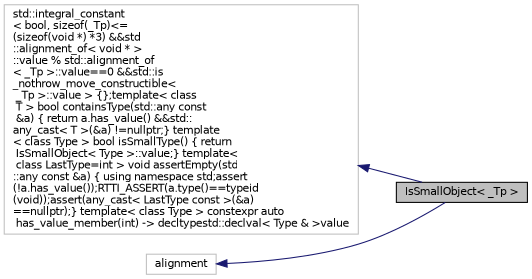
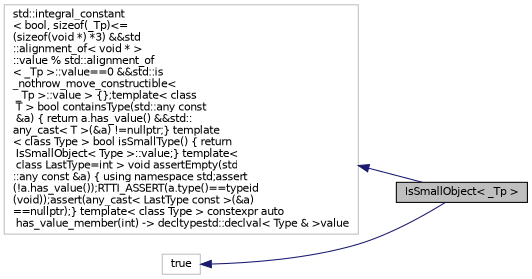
node "alignment": label "alignment" -> "true"
